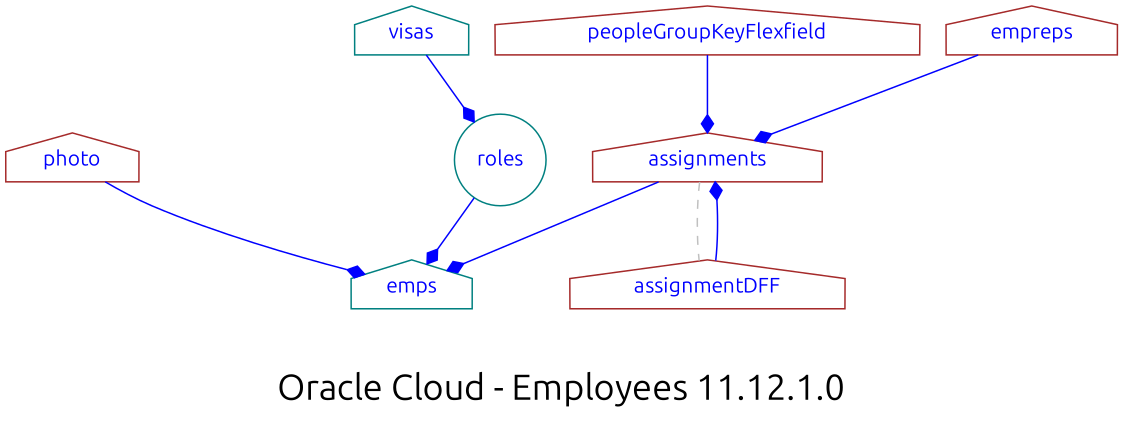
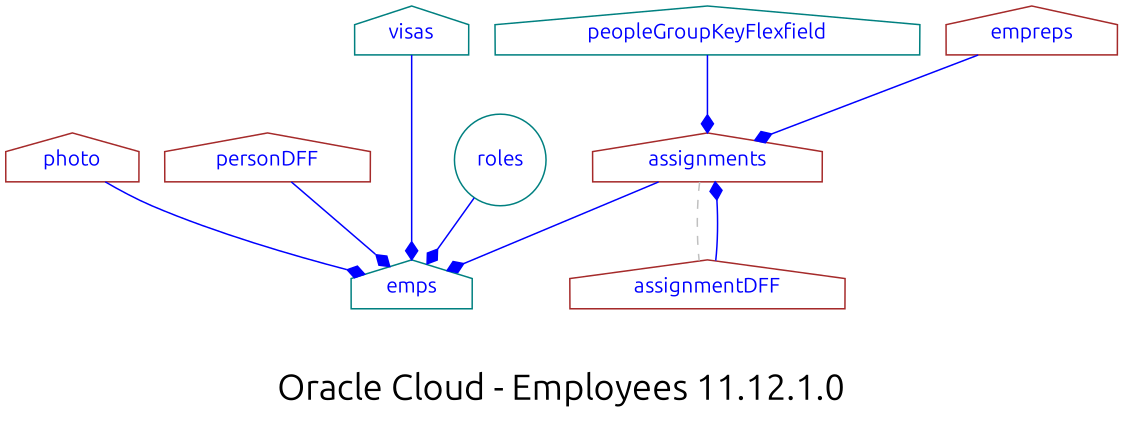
node "peopleGroupKeyFlexfield": color brown -> teal
edge "visas" -> "roles": now "visas" -> "emps"
node "personDFF": added
